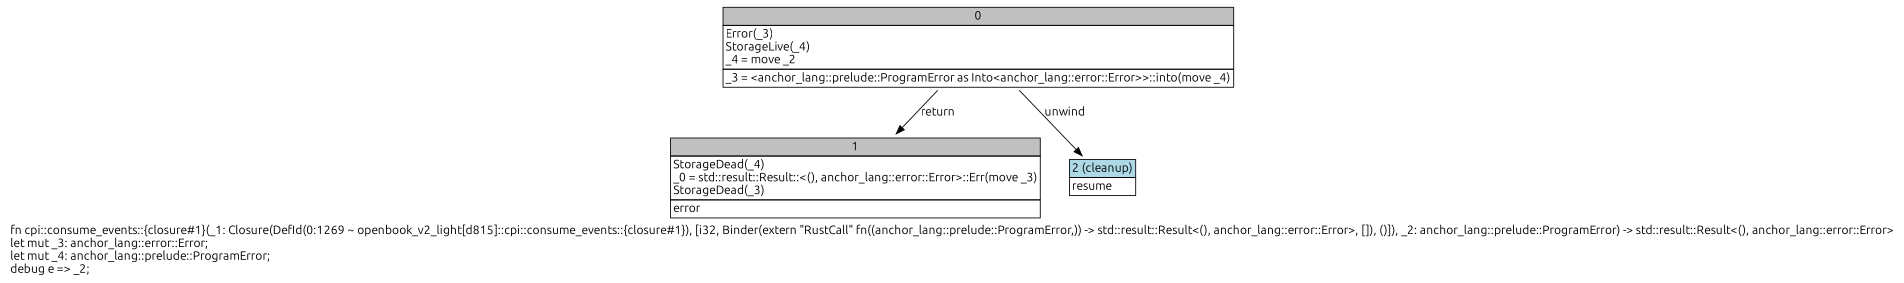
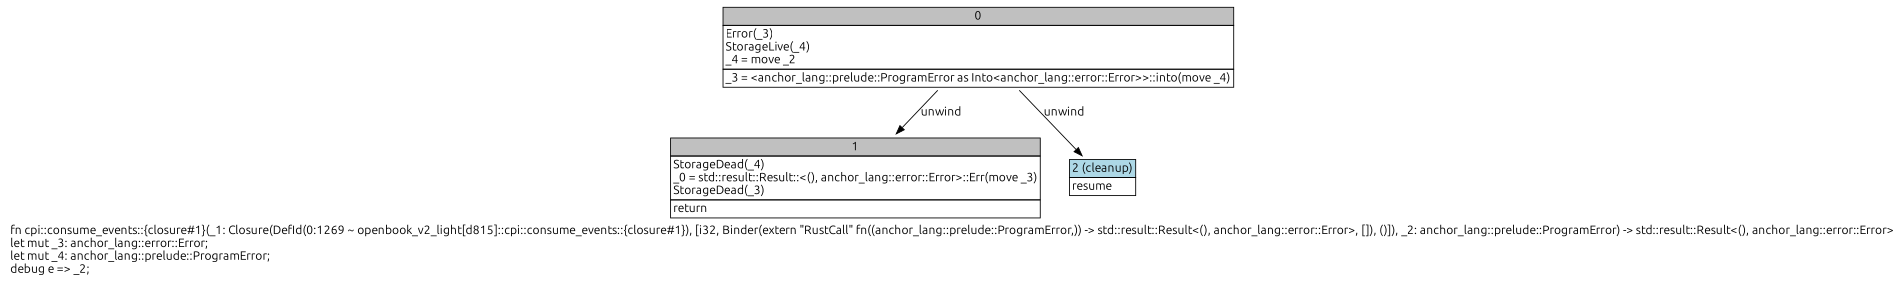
edge "0" -> "1": label "return" -> "unwind"
node "1": text "error" -> "return"
